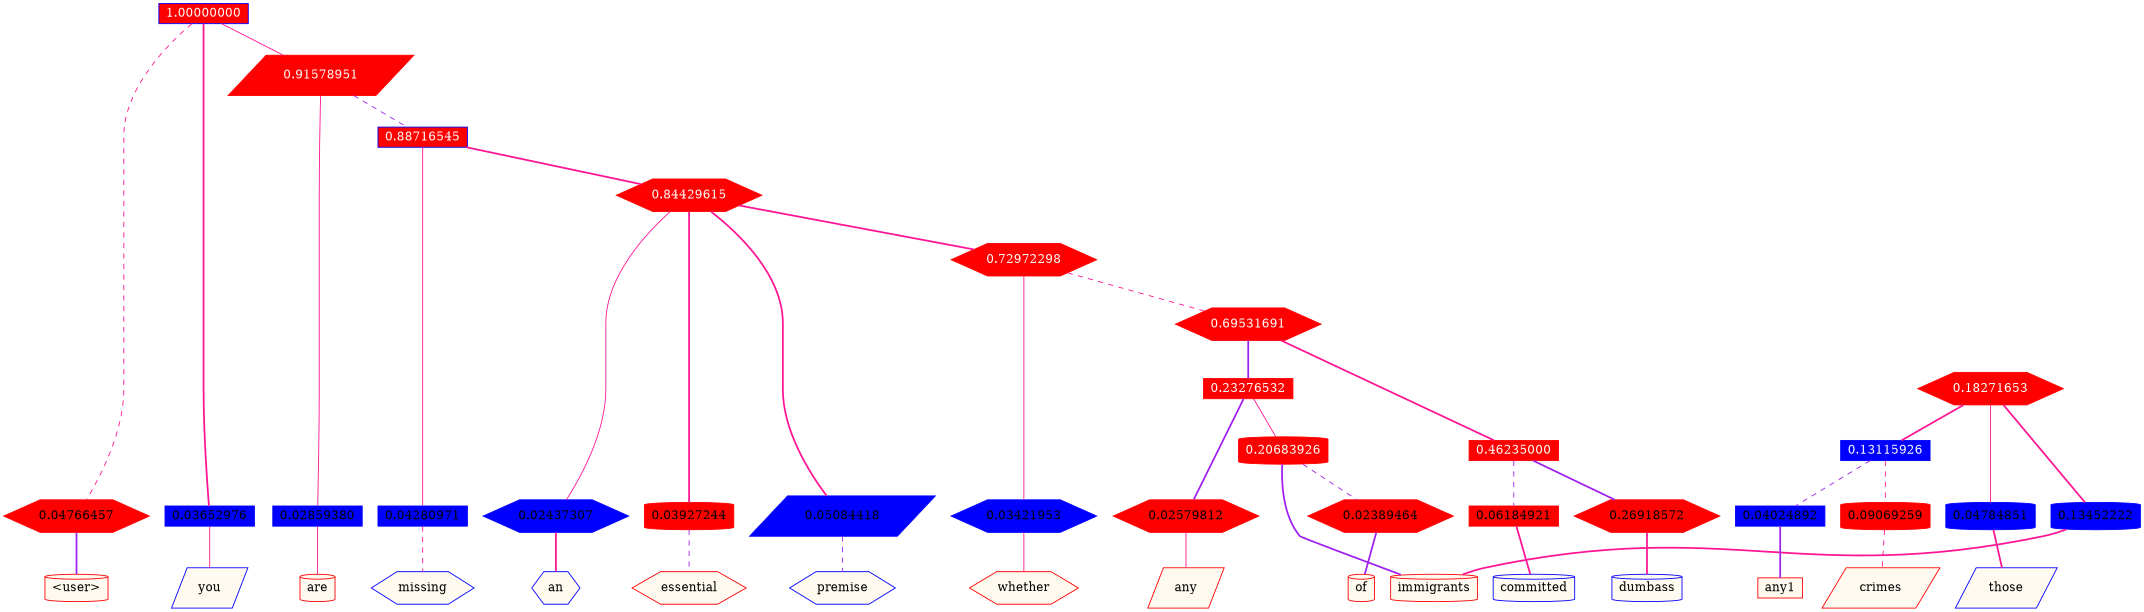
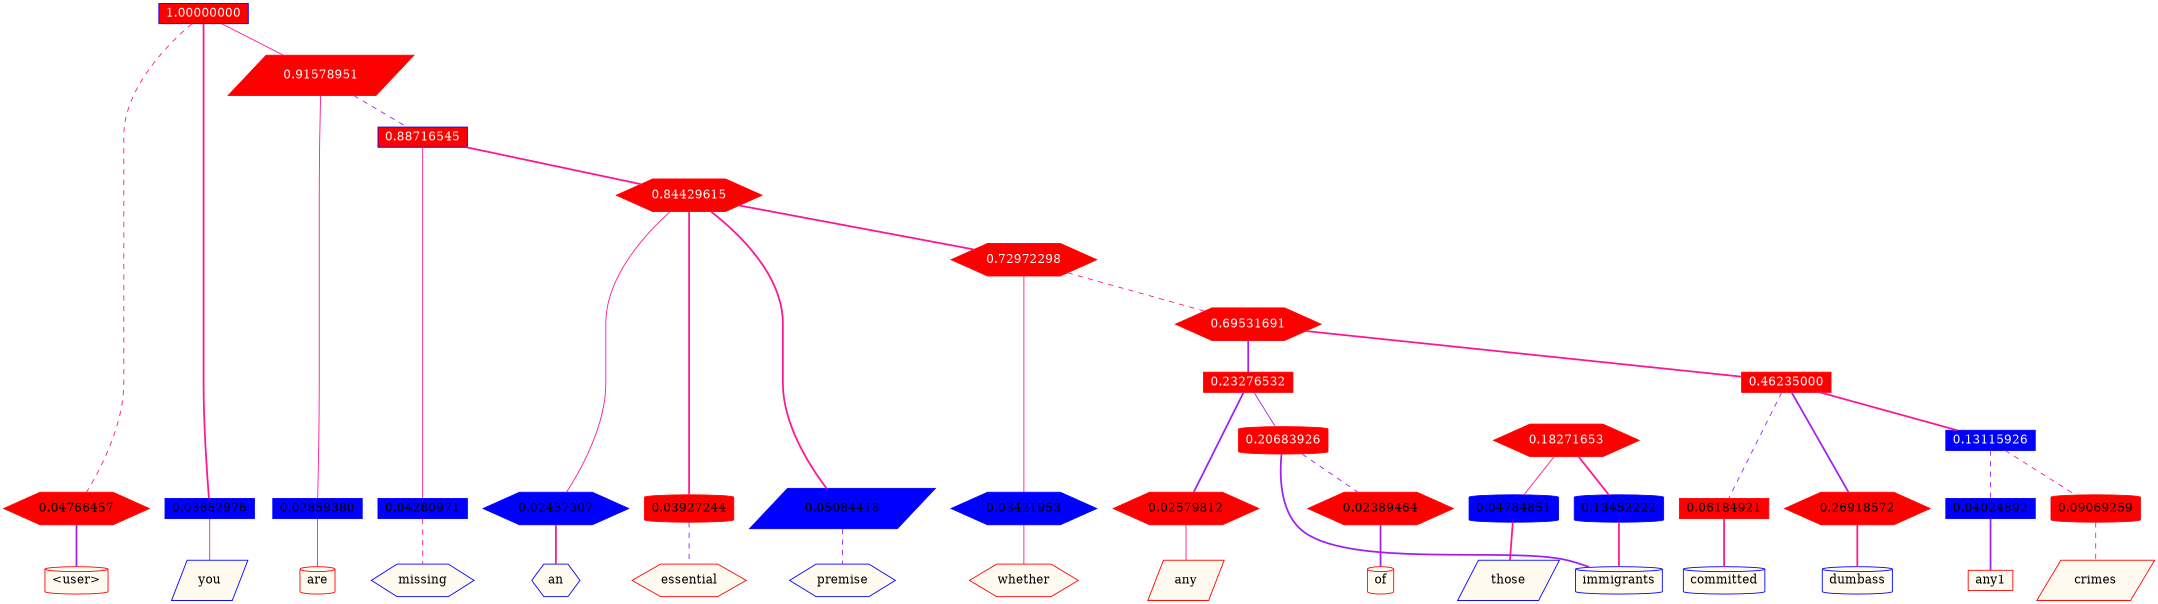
edge "0.23276532" -- "0.20683926": color deeppink -> purple
edge "0.18271653" -- "0.13115926": now "0.46235000" -- "0.13115926"
node "immigrants": color red -> blue
